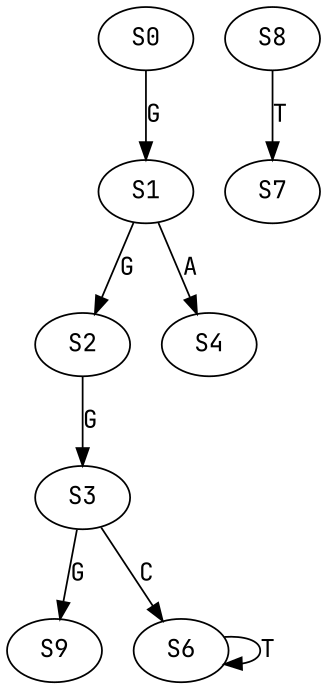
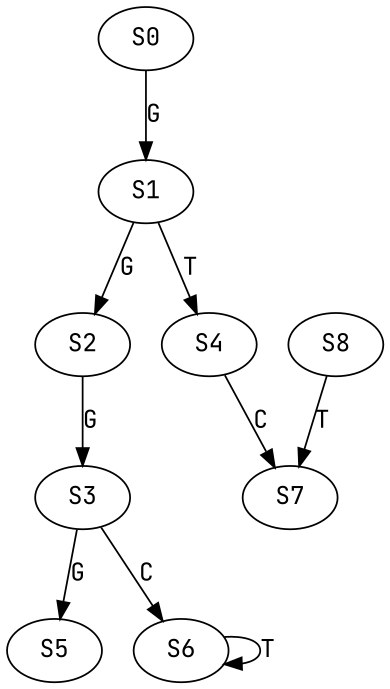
edge "S1" -> "S4": label "A" -> "T"
edge "S4" -> "S7": added, label "C"
node "S9": label "S9" -> "S5"
